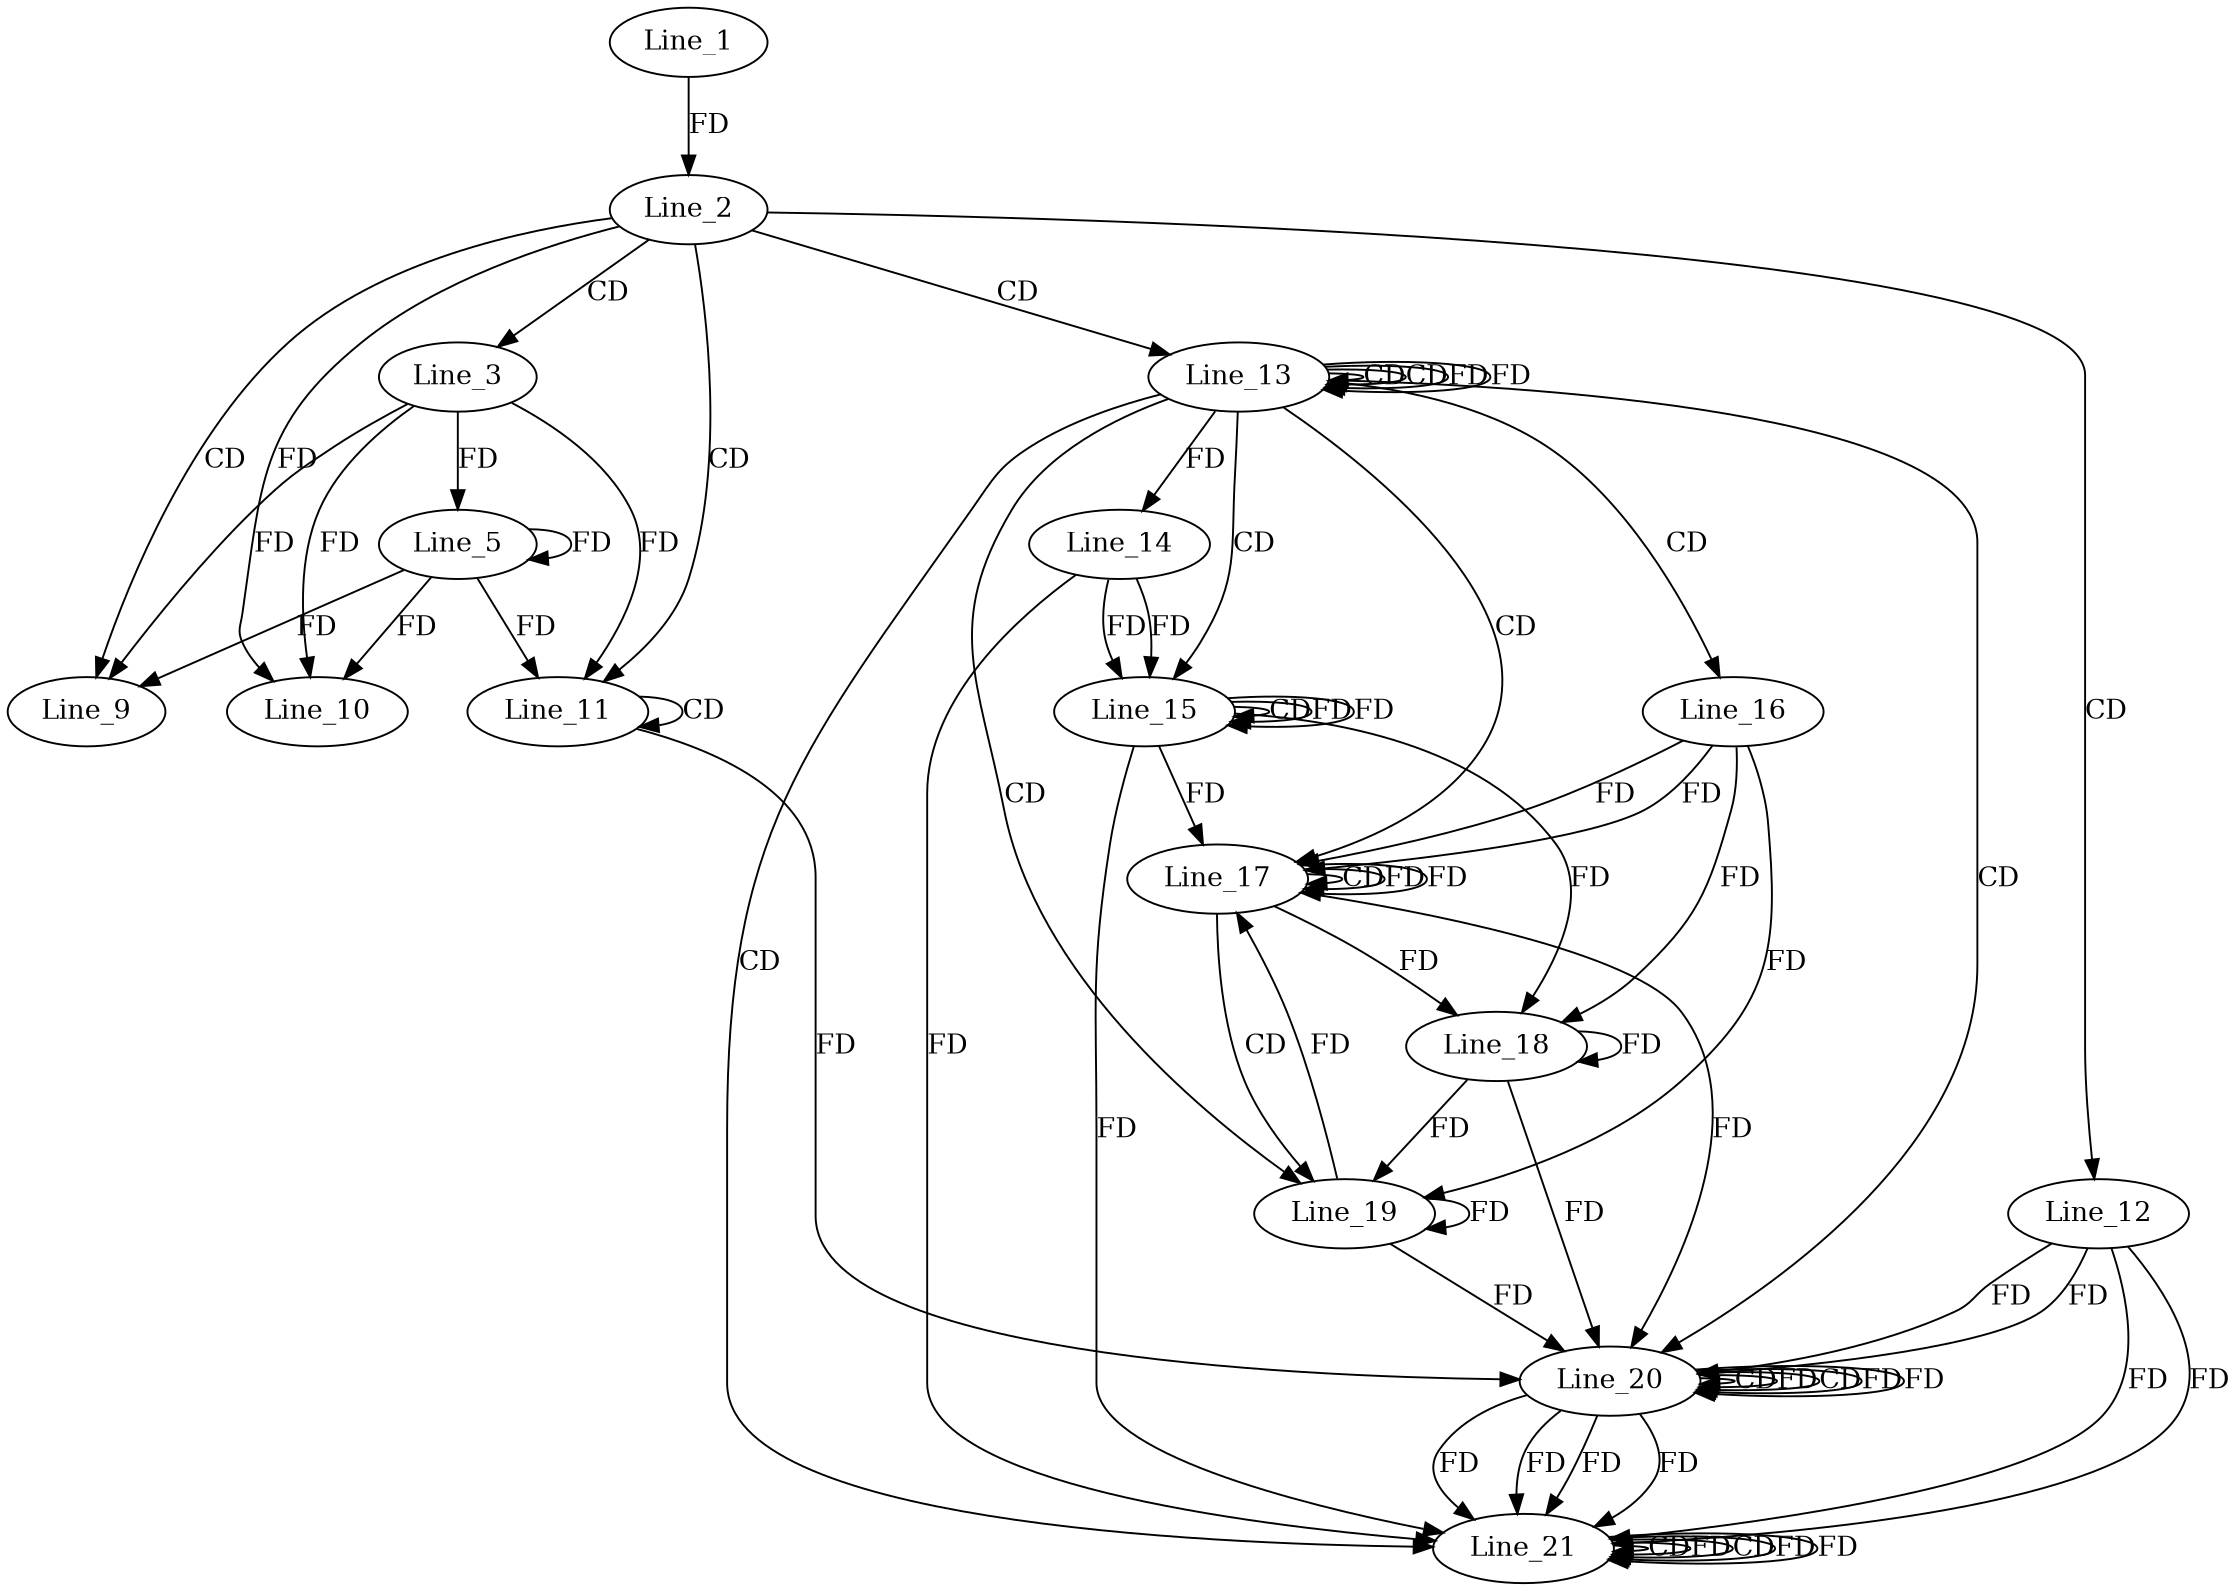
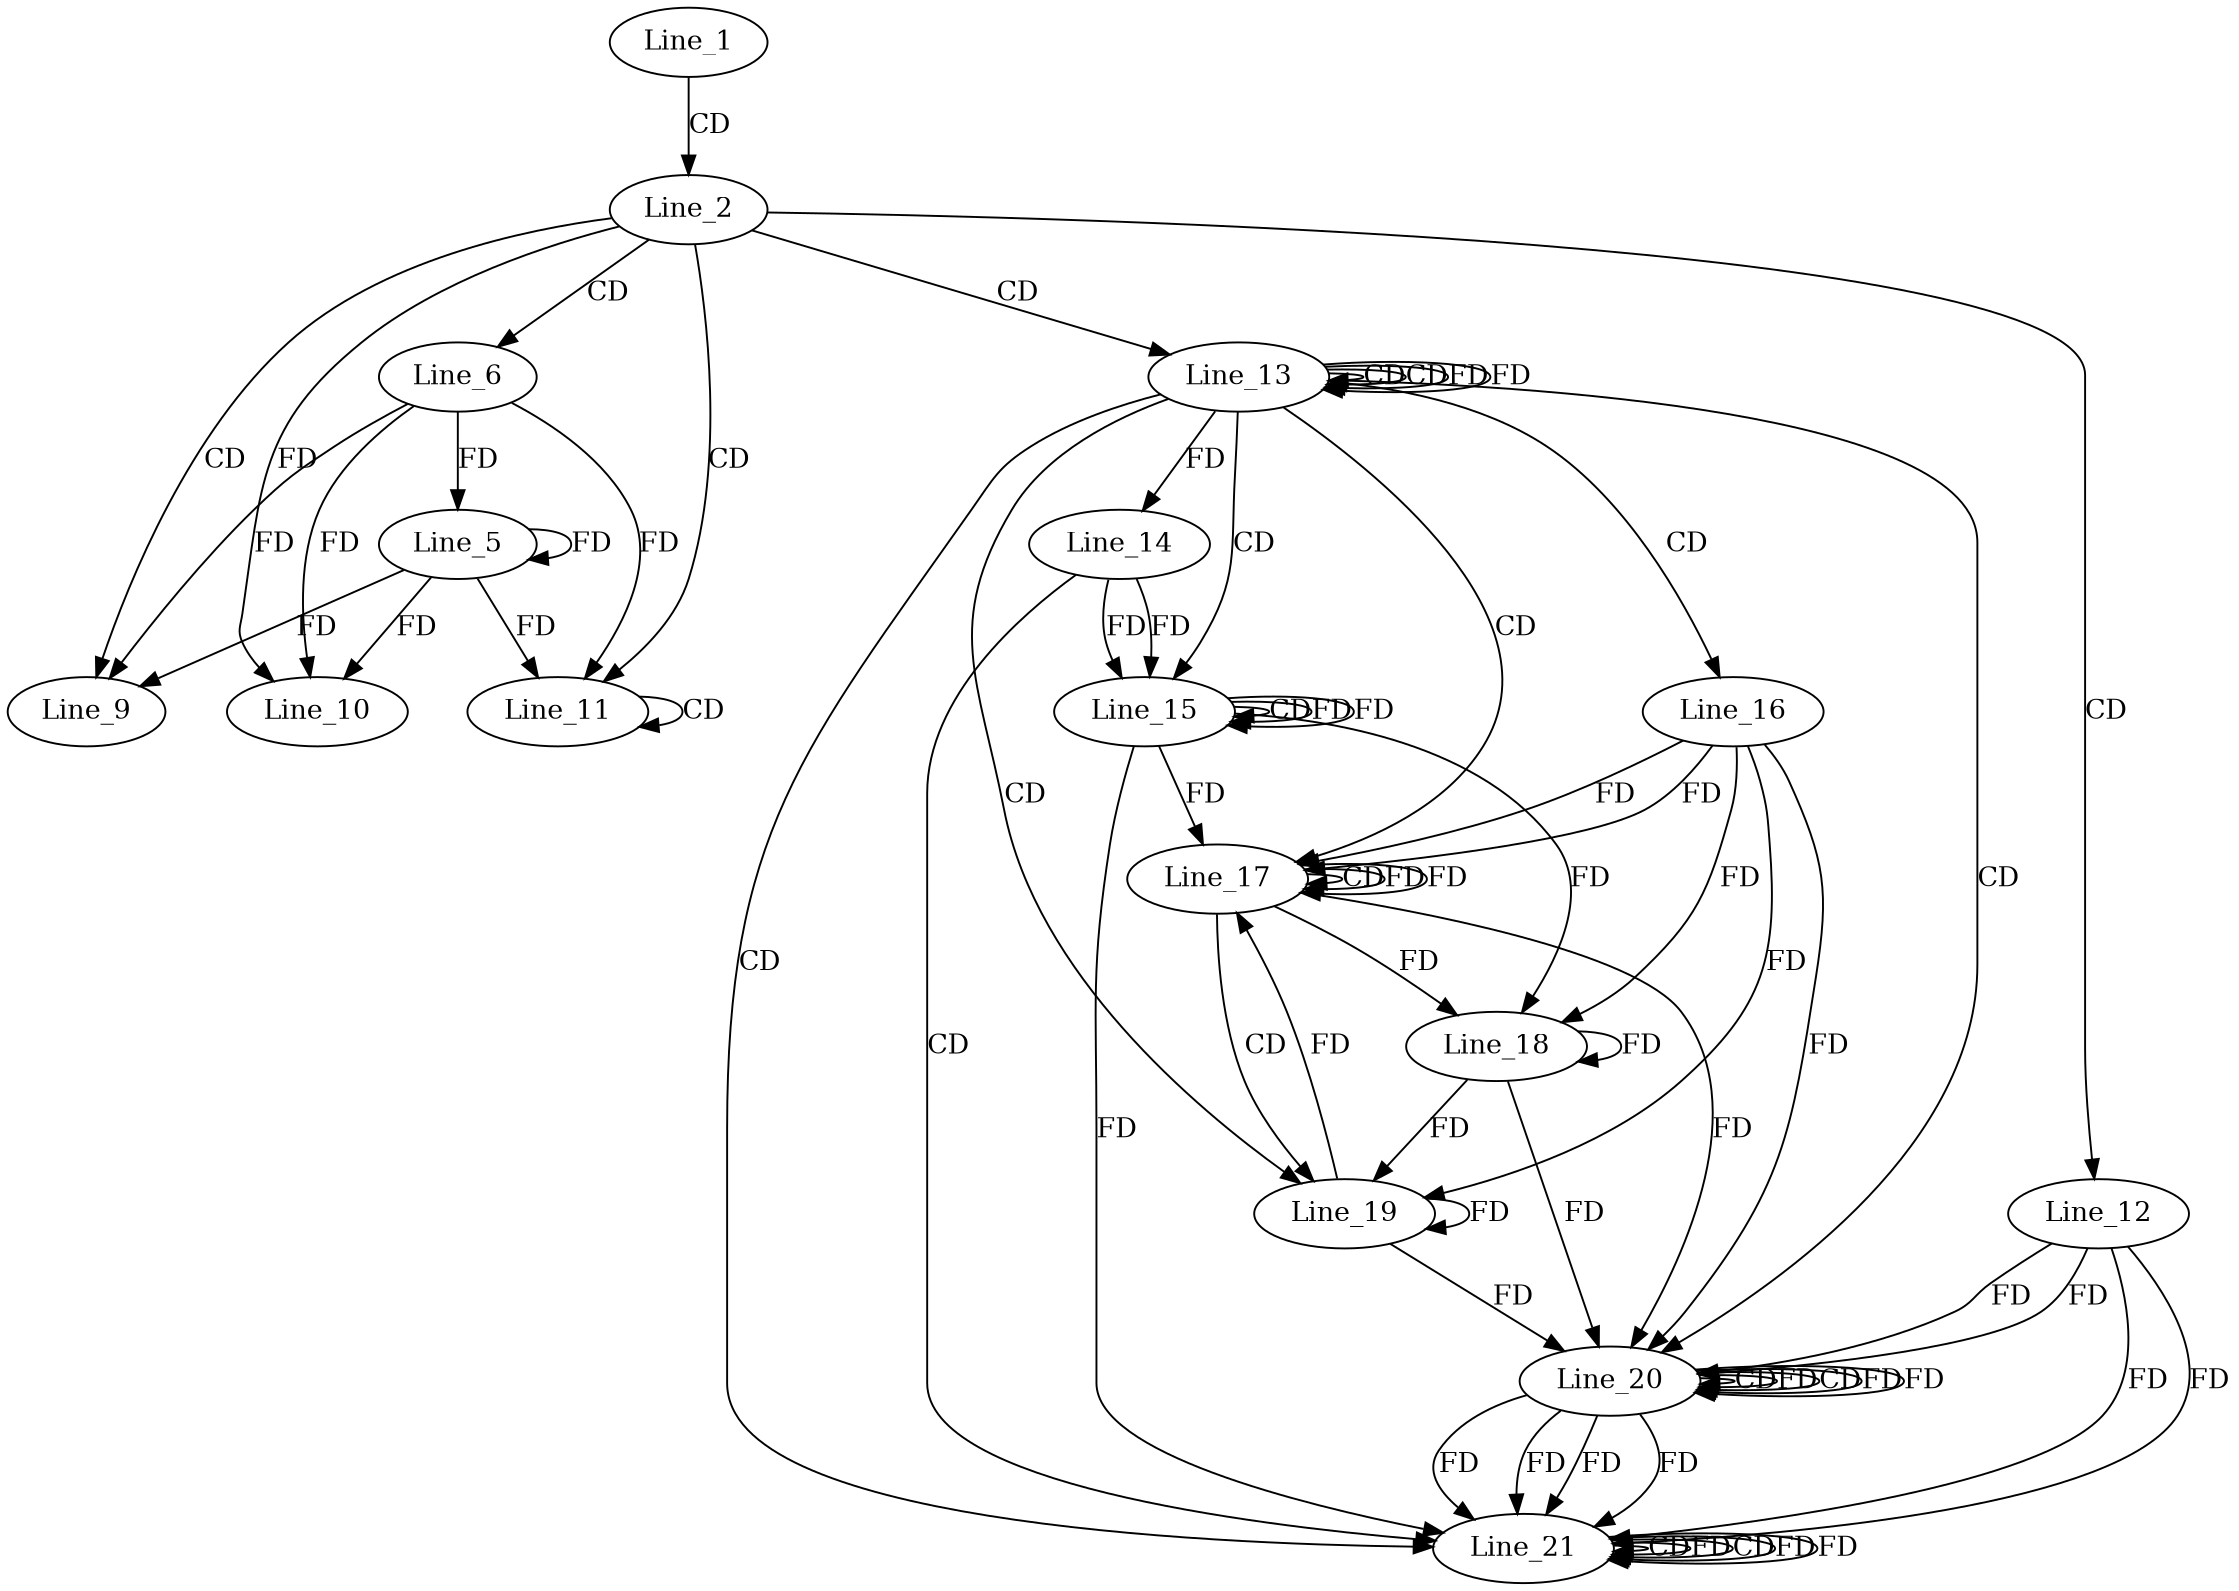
edge "Line_1" -> "Line_2": label "FD" -> "CD"
node "Line_3": label "Line_3" -> "Line_6"
edge "Line_14" -> "Line_21": label "FD" -> "CD"
edge "Line_11" -> "Line_20": now "Line_16" -> "Line_20"
